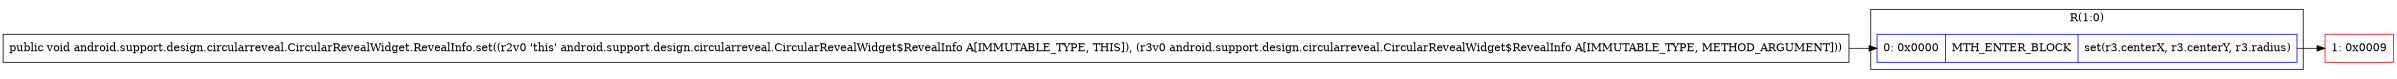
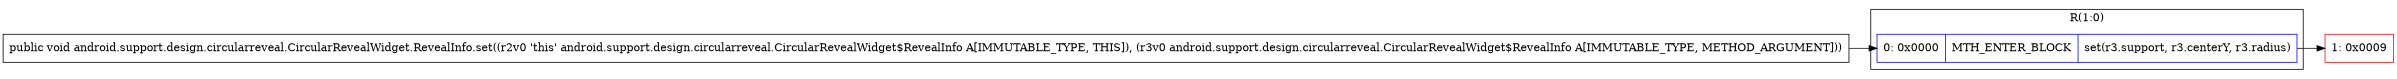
node "0: 0x0000": text "set(r3.centerX, r3.centerY, r3.radius)" -> "set(r3.support, r3.centerY, r3.radius)"
